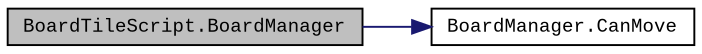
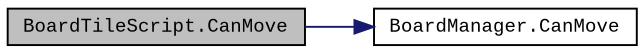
node "BoardTileScript.BoardManager": label "BoardTileScript.BoardManager" -> "BoardTileScript.CanMove"
